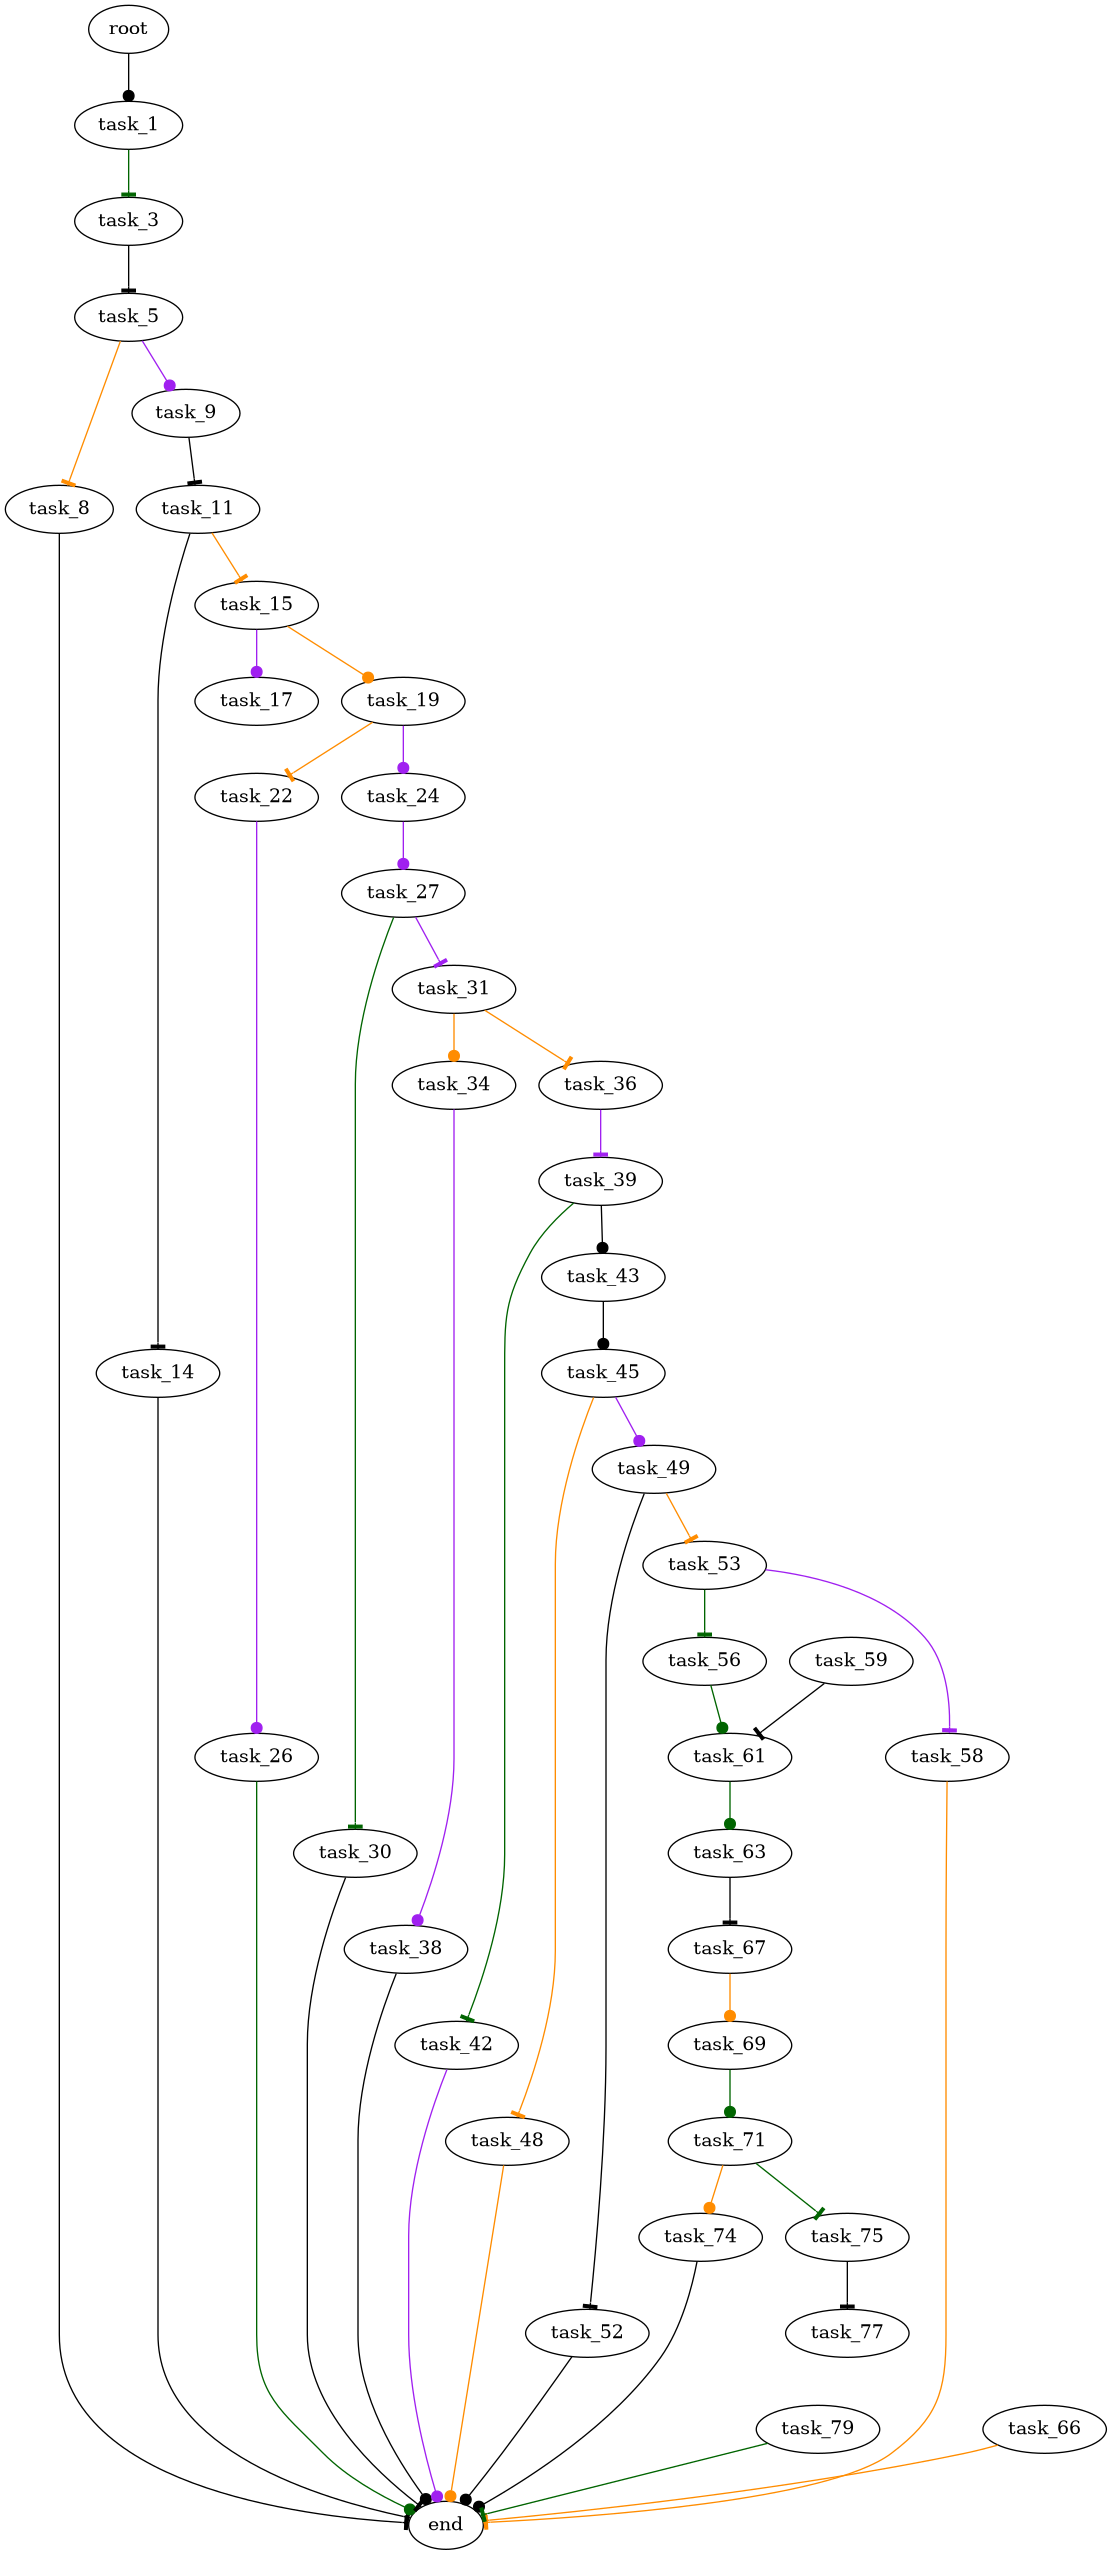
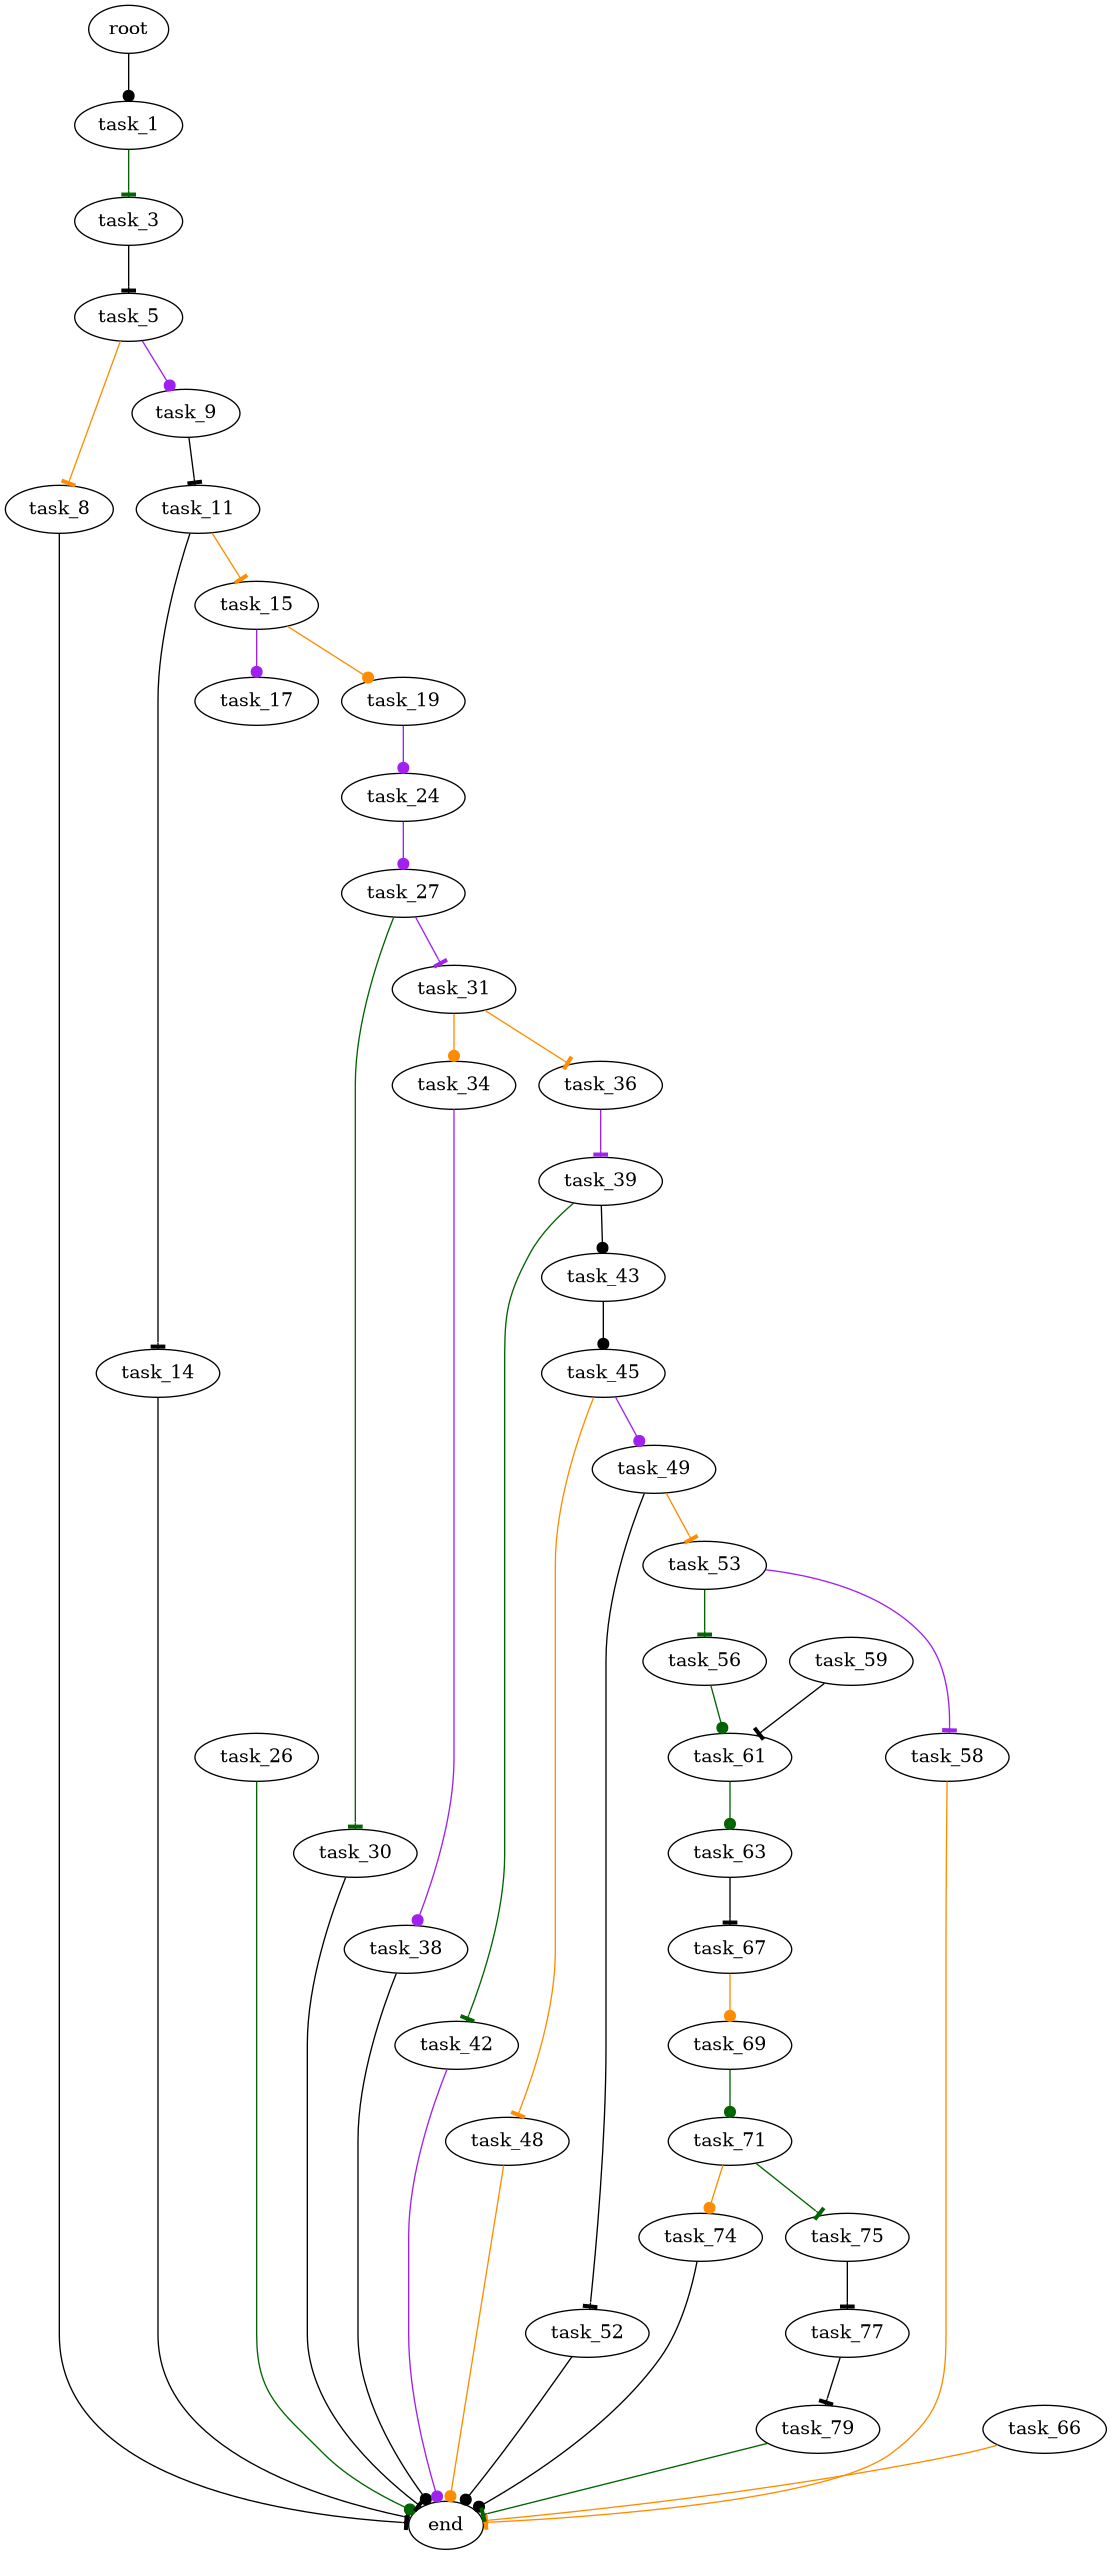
node "task_22": removed
edge "task_77" -> "task_79": added
